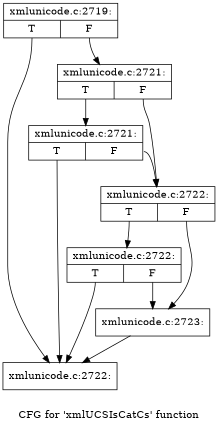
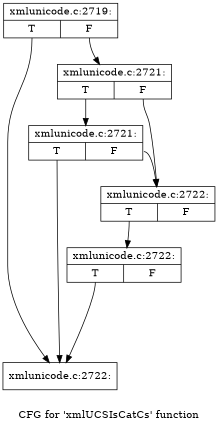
node "xmlunicode.c:2723:": removed
